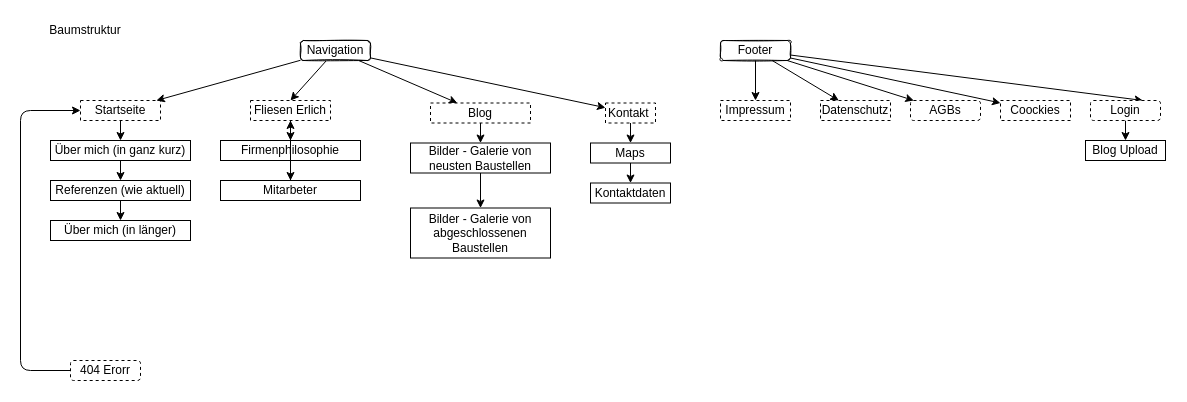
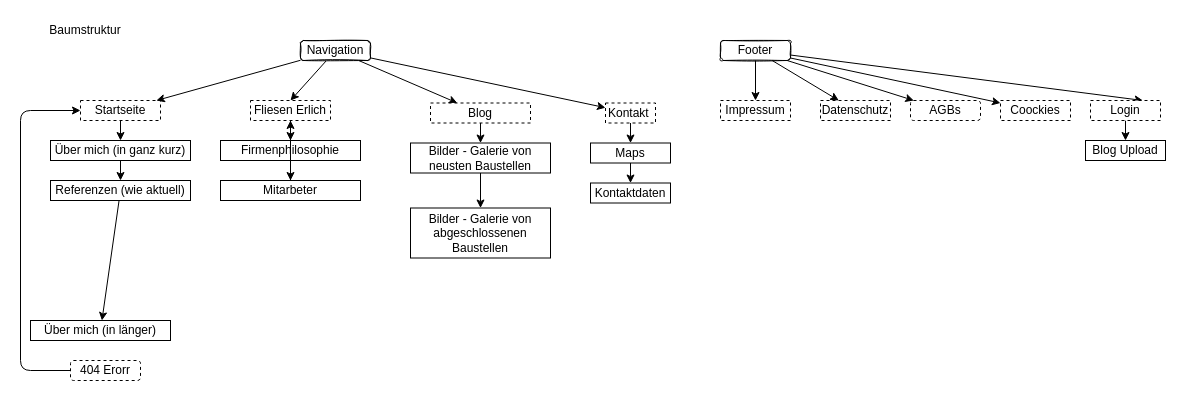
node "Login": shape rounded rectangle -> rectangle
node "Über mich (in länger)": moved (121, 231) -> (101, 331)
